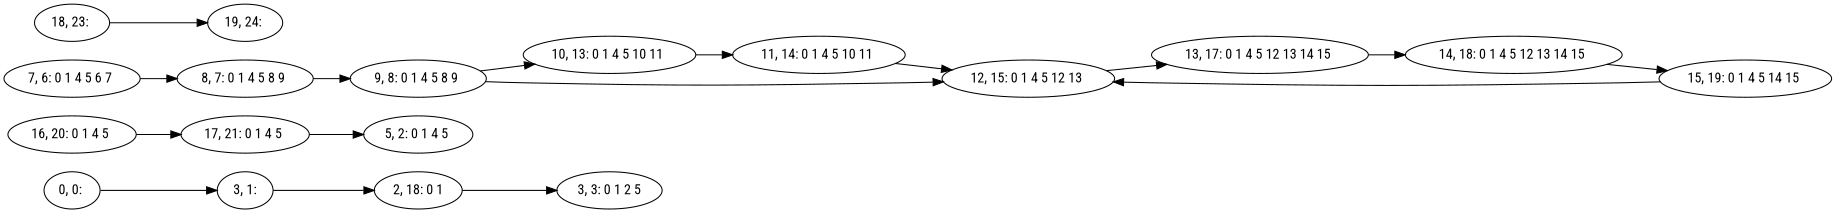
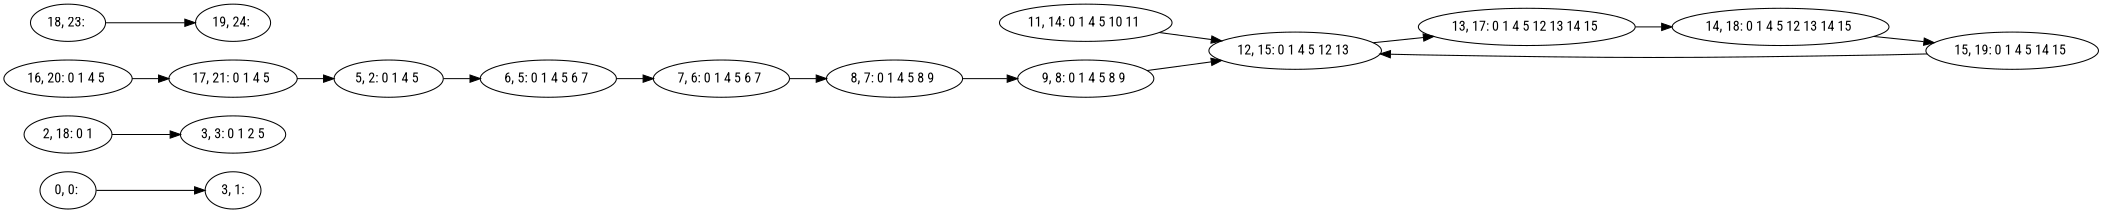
node "10, 13: 0 1 4 5 10 11": removed
node "6, 5: 0 1 4 5 6 7": added
edge "3, 1:" -> "2, 18: 0 1": removed
